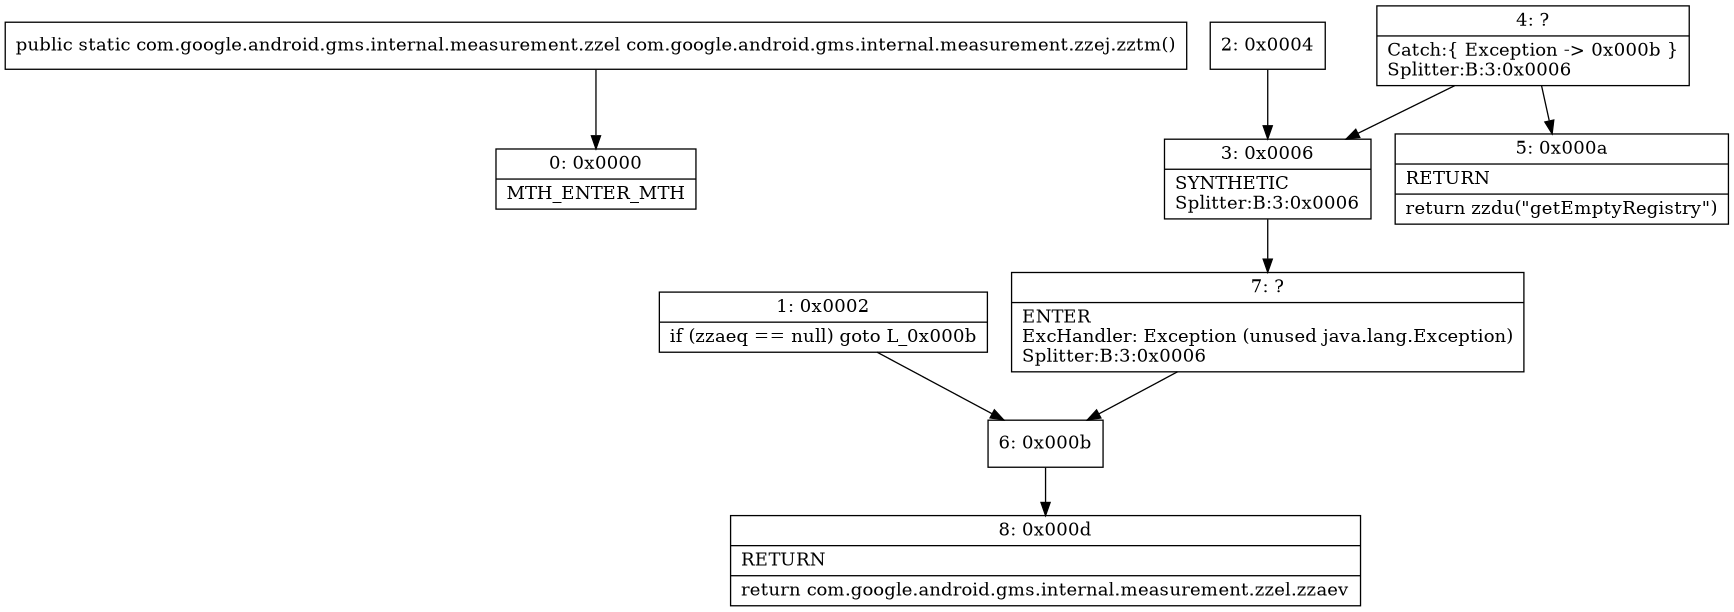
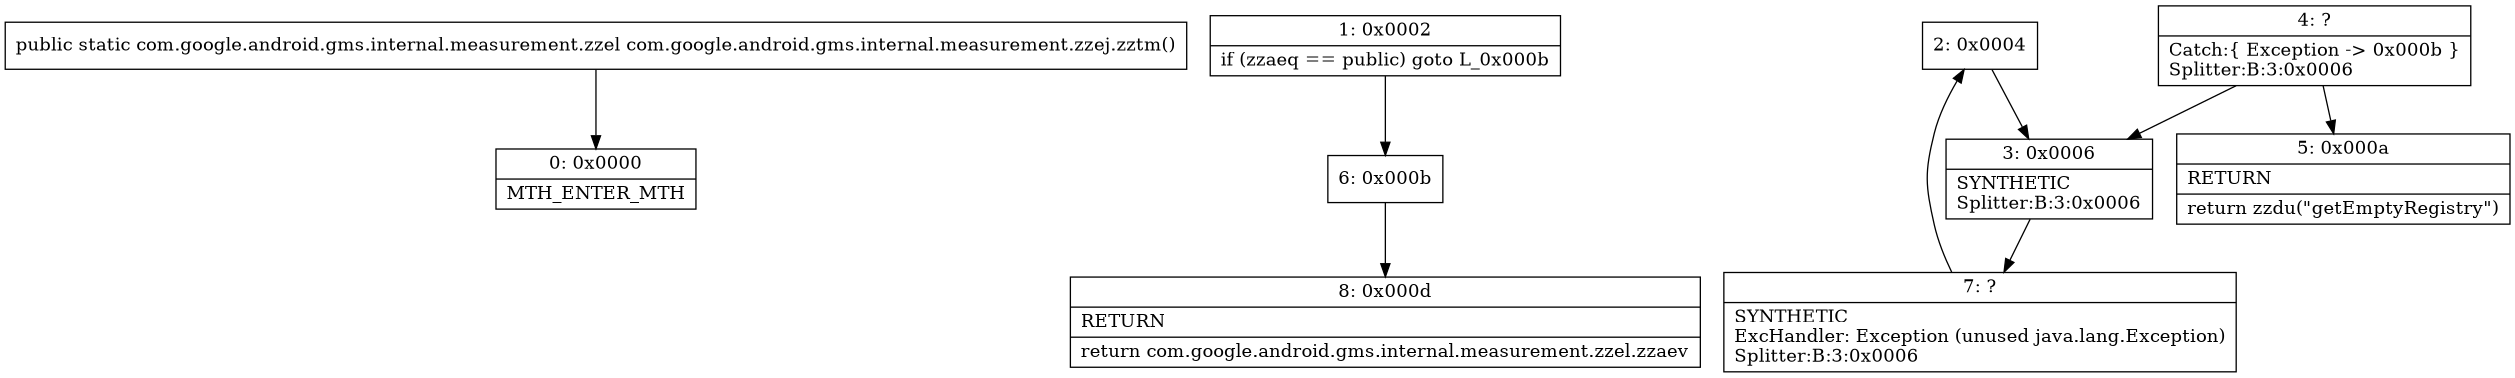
node "7: ?": text "ENTER" -> "SYNTHETIC"
node "1: 0x0002": text "if (zzaeq == null) goto L_0x000b" -> "if (zzaeq == public) goto L_0x000b"
edge "7: ?" -> "6: 0x000b": now "7: ?" -> "2: 0x0004"
